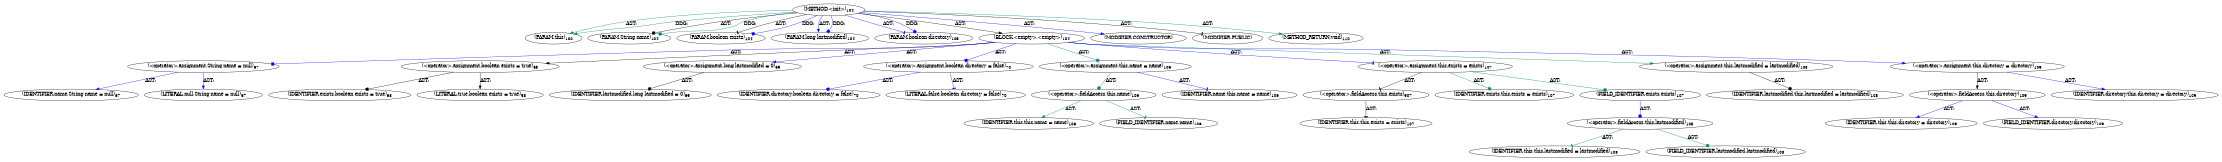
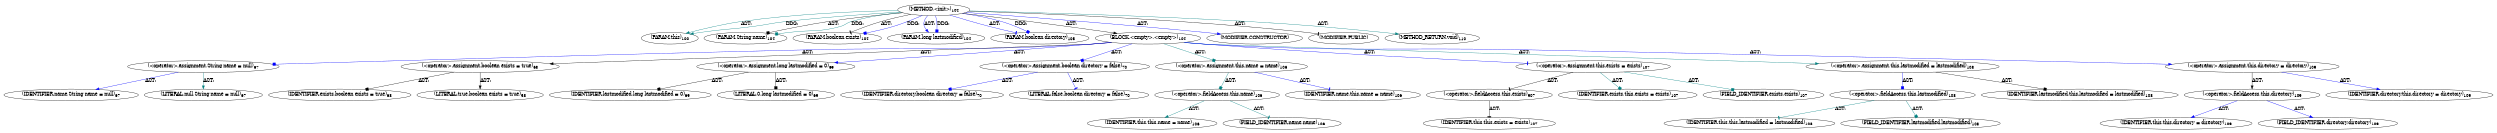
edge "(<operator>.assignment,String name = null)" -> "(LITERAL,null,String name = null)": color blue -> teal
node "(LITERAL,0,long lastmodified = 0)": added
edge "(FIELD_IDENTIFIER,exists,exists)" -> "(<operator>.fieldAccess,this.lastmodified)": now "(<operator>.assignment,this.lastmodified = lastmodified)" -> "(<operator>.fieldAccess,this.lastmodified)"
